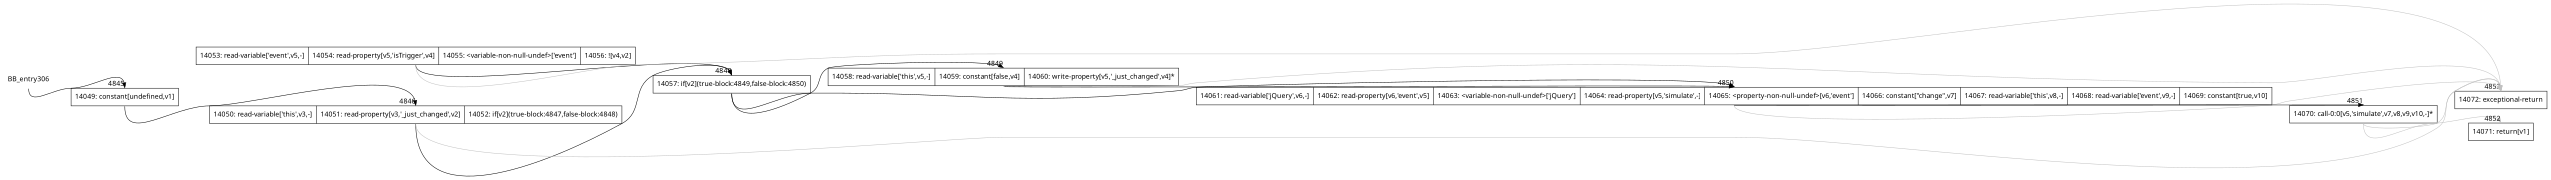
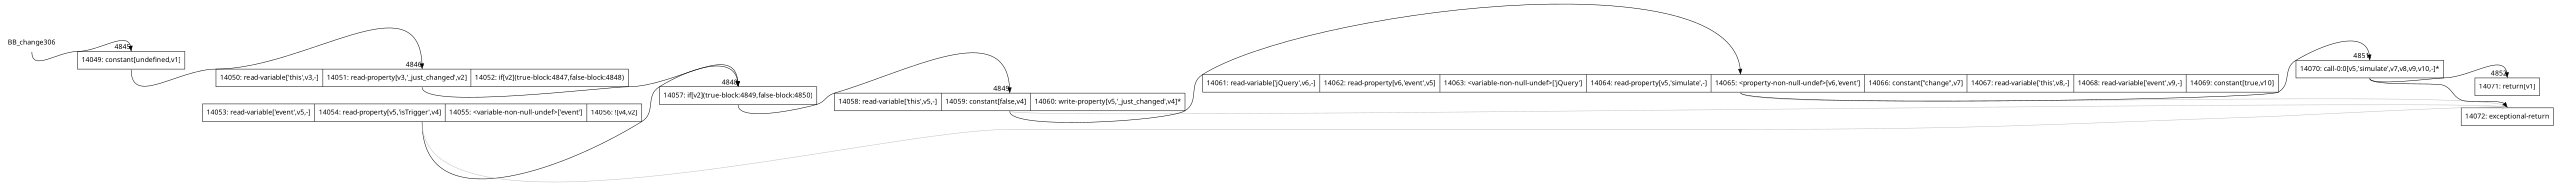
node "BB_entry306": label "BB_entry306" -> "BB_change306"
edge "14057: if[v2](true-block:4849,false-block:4850)" -> "14061: read-variable['jQuery',v6,-]": removed
edge "14070: call-0:0[v5,'simulate',v7,v8,v9,v10,-]*" -> "14072: exceptional-return": color gray -> black
edge "14070: call-0:0[v5,'simulate',v7,v8,v9,v10,-]*" -> "14071: return[v1]": color gray -> black
edge "14050: read-variable['this',v3,-]" -> "14072: exceptional-return": removed
